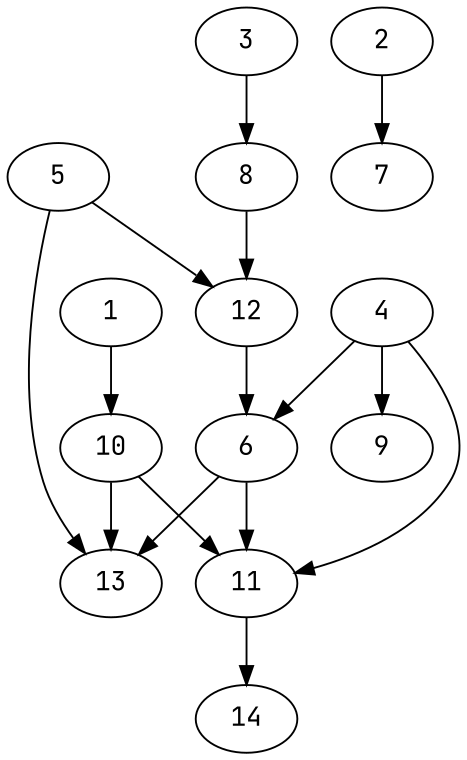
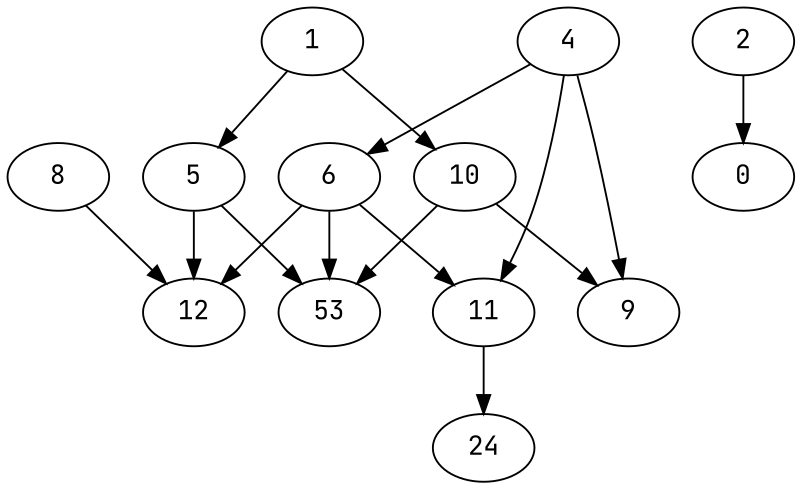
node "3": removed
edge "1" -> "5": added
node "7": label "7" -> "0"
edge "12" -> "6": reversed
edge "10" -> "11": now "10" -> "9"
node "13": label "13" -> "53"
node "14": label "14" -> "24"
